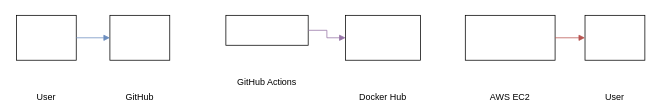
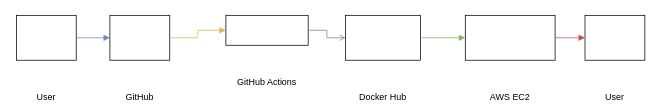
edge "GitHub" -> "GitHub Actions": added
edge "GitHub Actions" -> "Docker Hub": arrowhead block -> open
edge "Docker Hub" -> "AWS EC2": added
